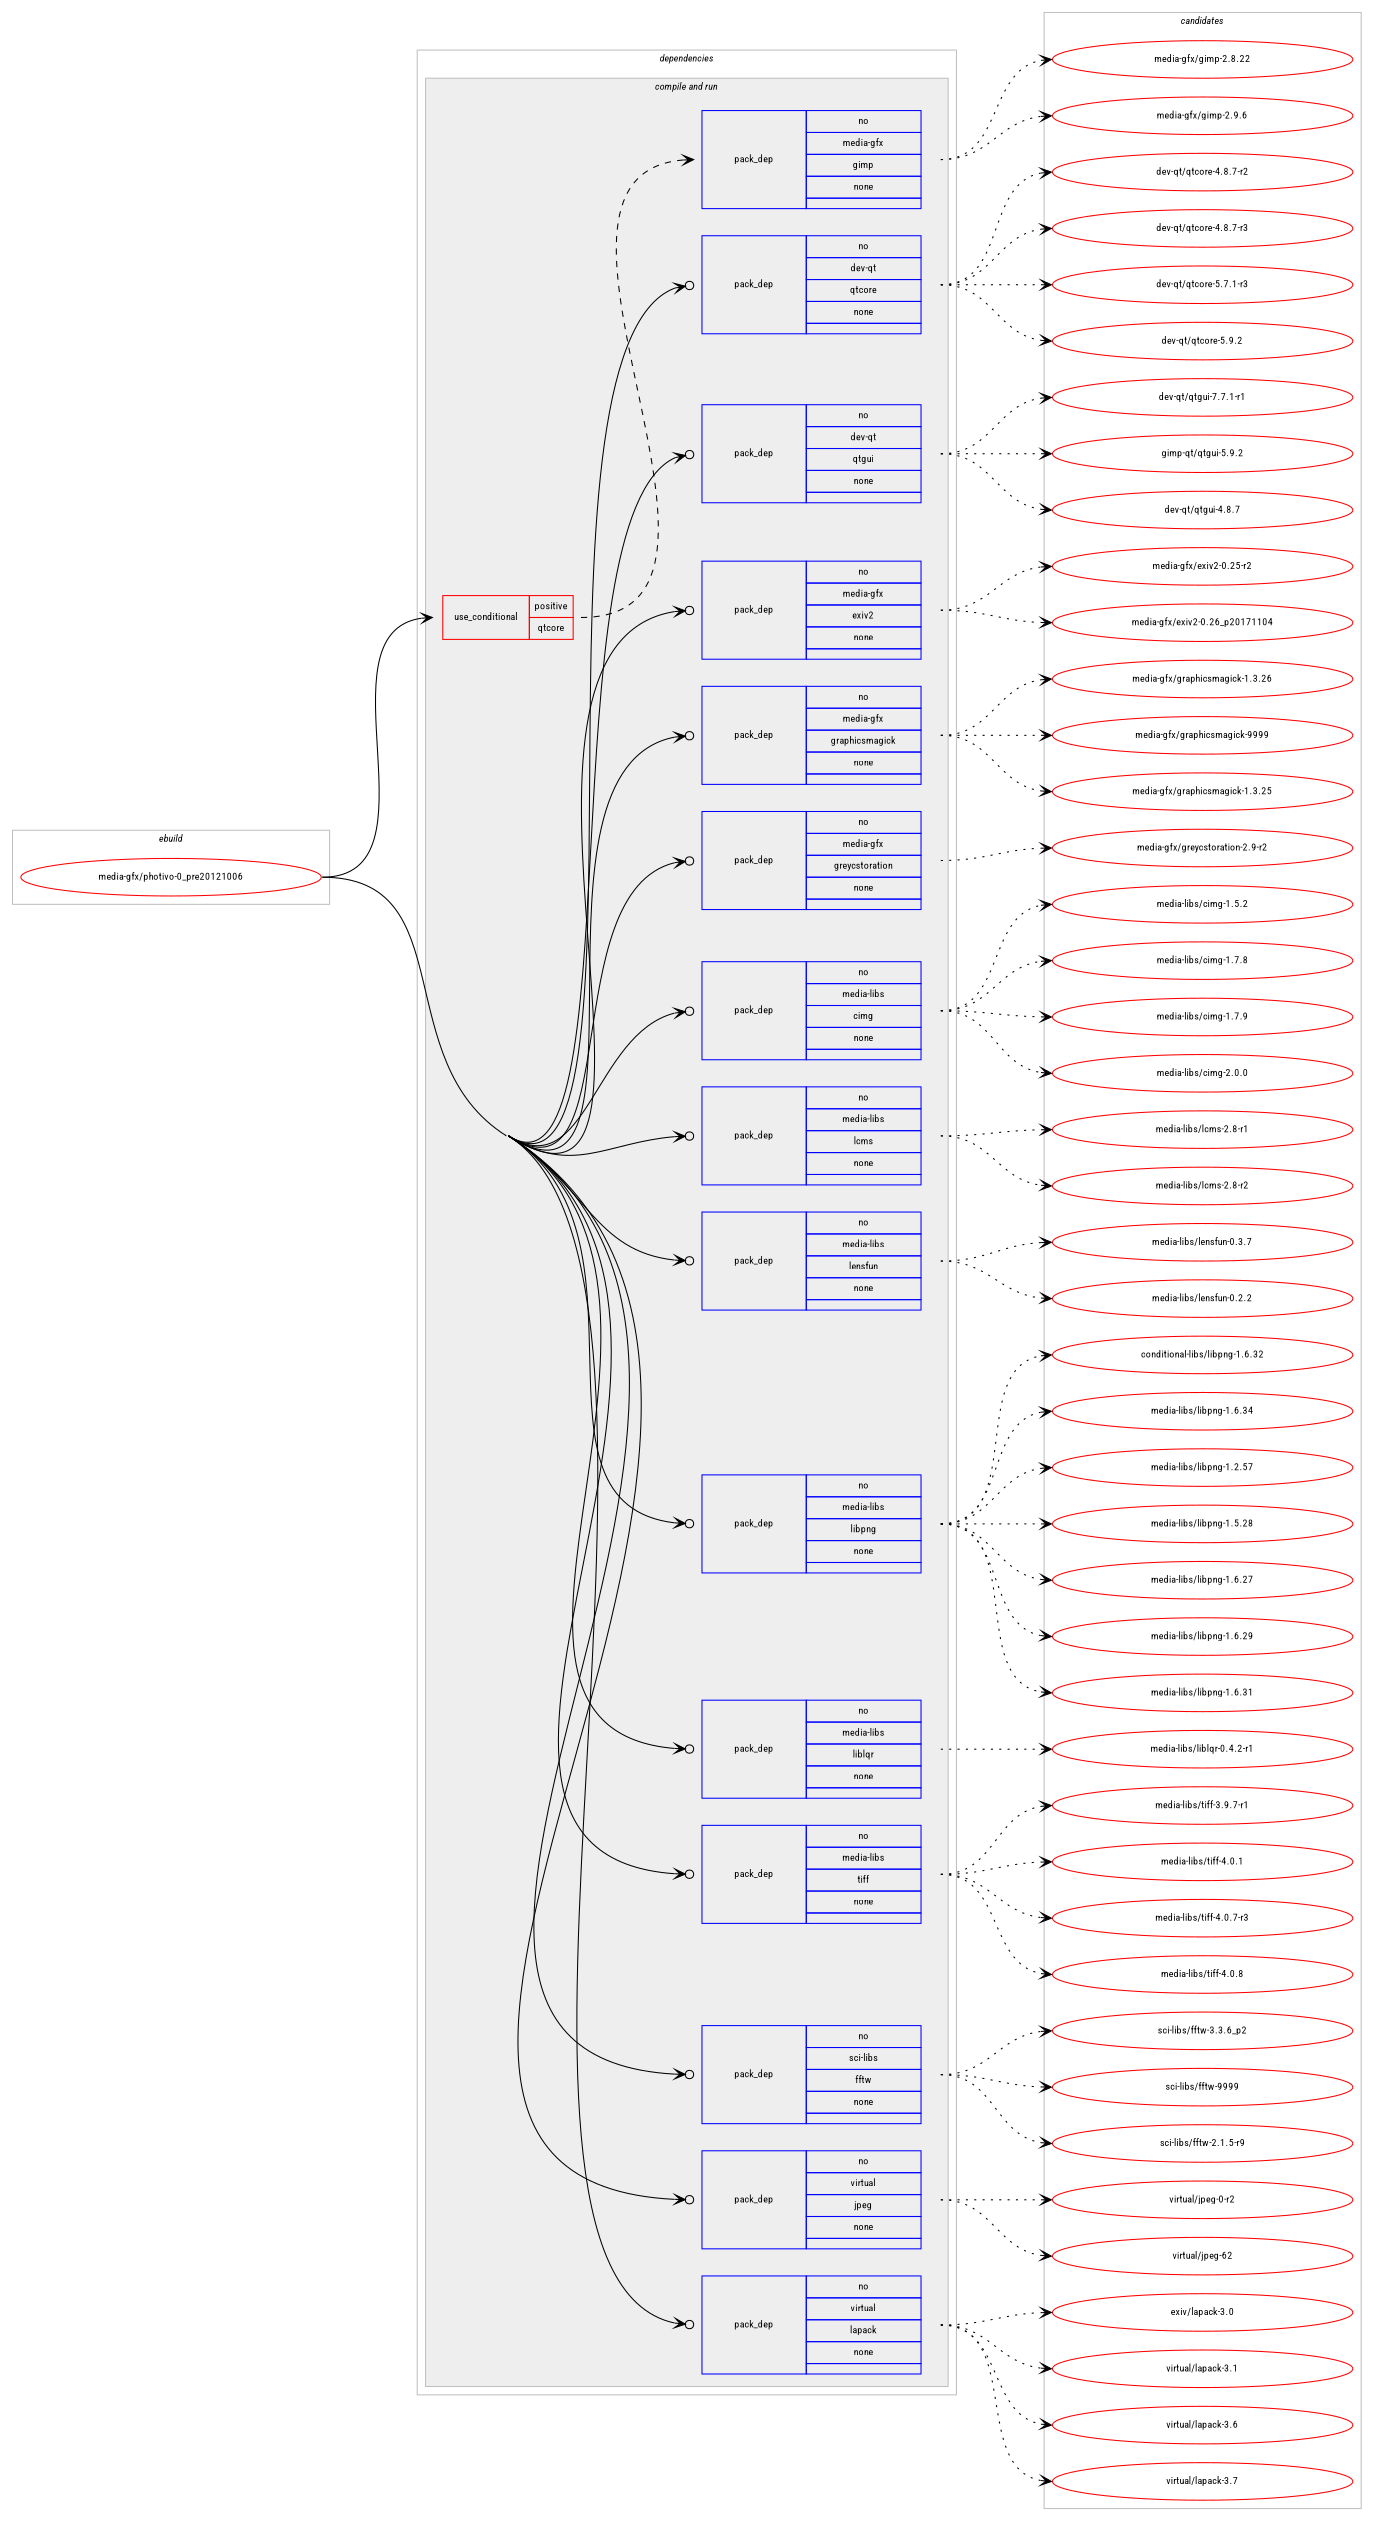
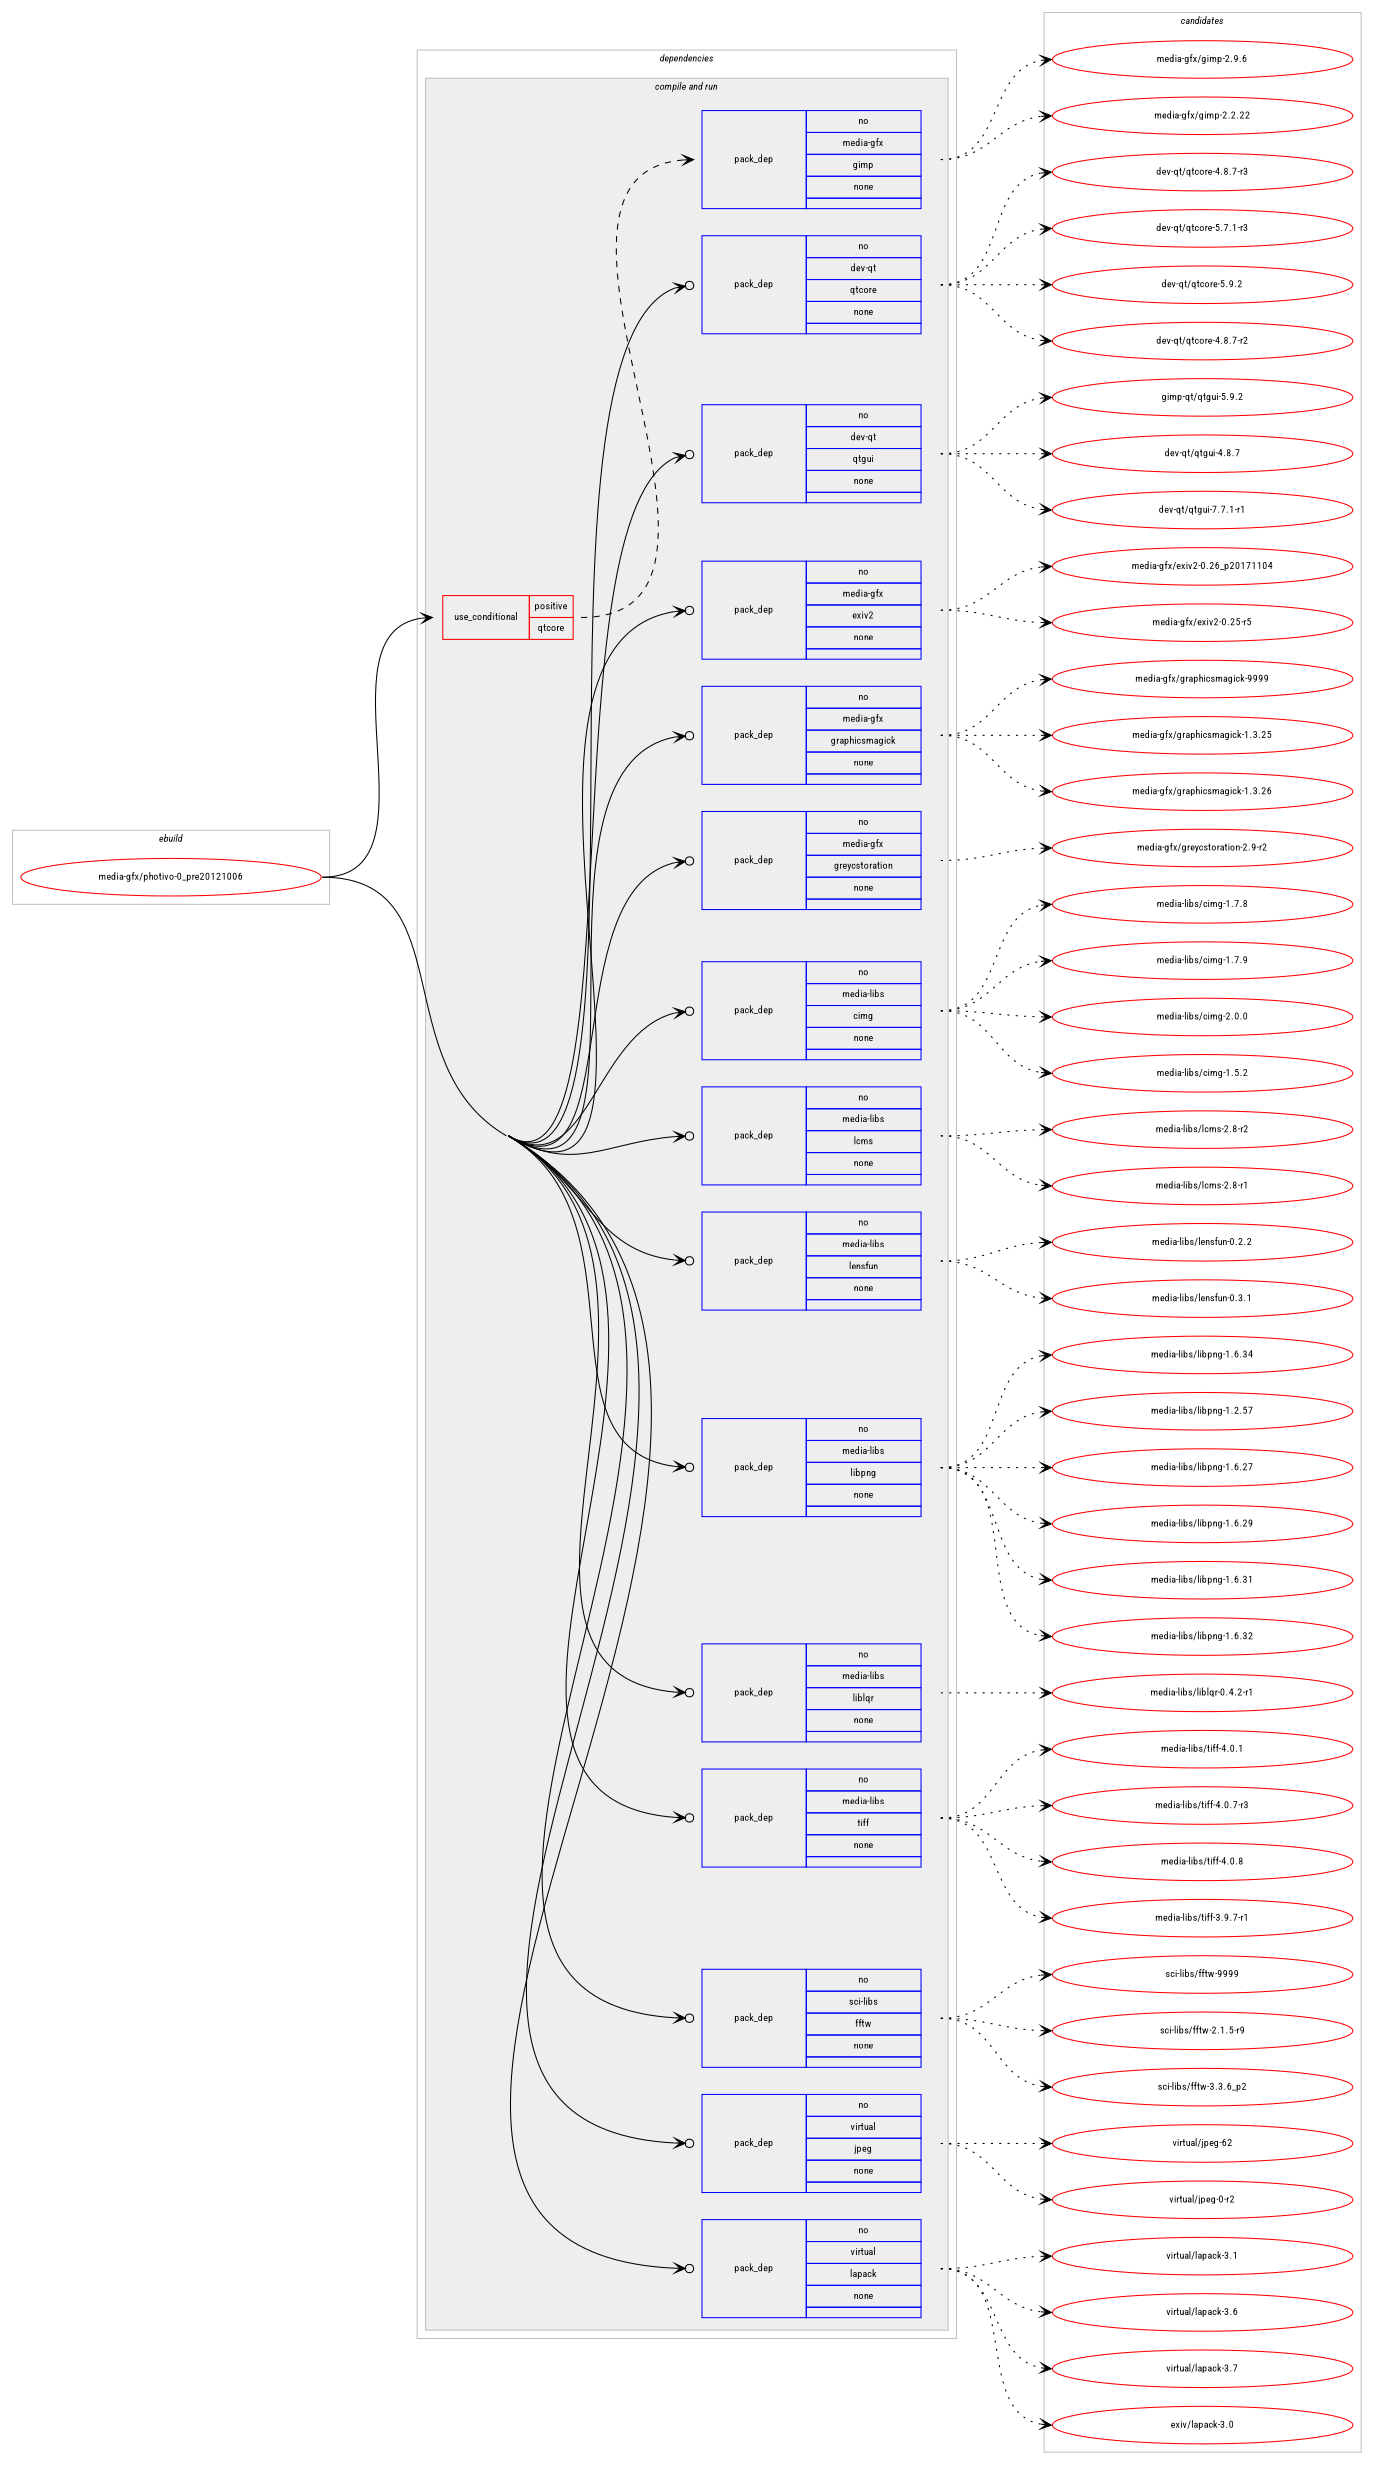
node "media-gfx/gimp-2.8.22": label "media-gfx/gimp-2.8.22" -> "media-gfx/gimp-2.2.22"
node "media-gfx/exiv2-0.25-r2": label "media-gfx/exiv2-0.25-r2" -> "media-gfx/exiv2-0.25-r5"
node "media-libs/lensfun-0.3.7": label "media-libs/lensfun-0.3.7" -> "media-libs/lensfun-0.3.1"
node "conditional-libs/libpng-1.6.32": label "conditional-libs/libpng-1.6.32" -> "media-libs/libpng-1.6.32"
node "media-libs/libpng-1.5.28": removed
